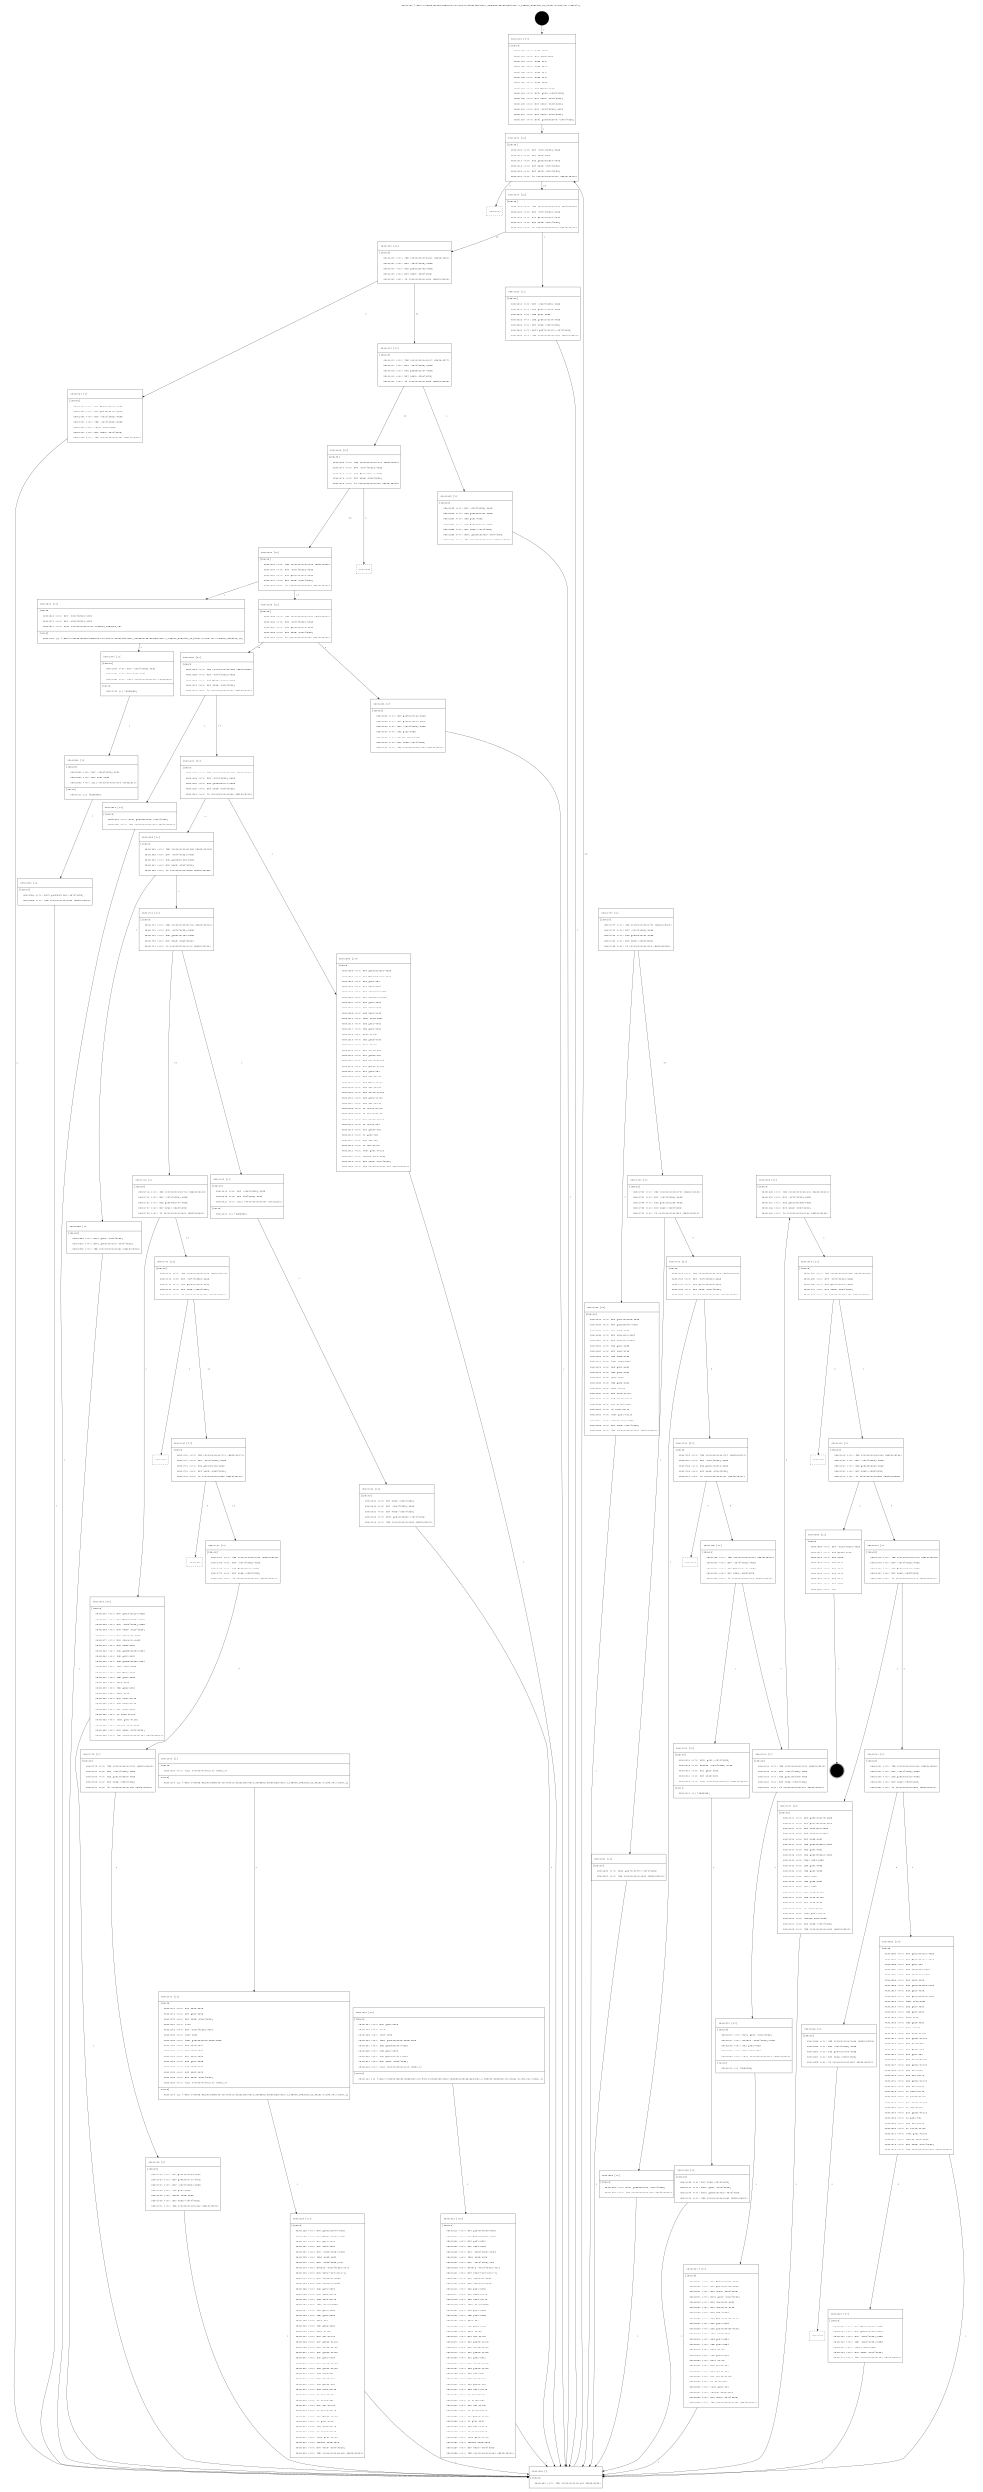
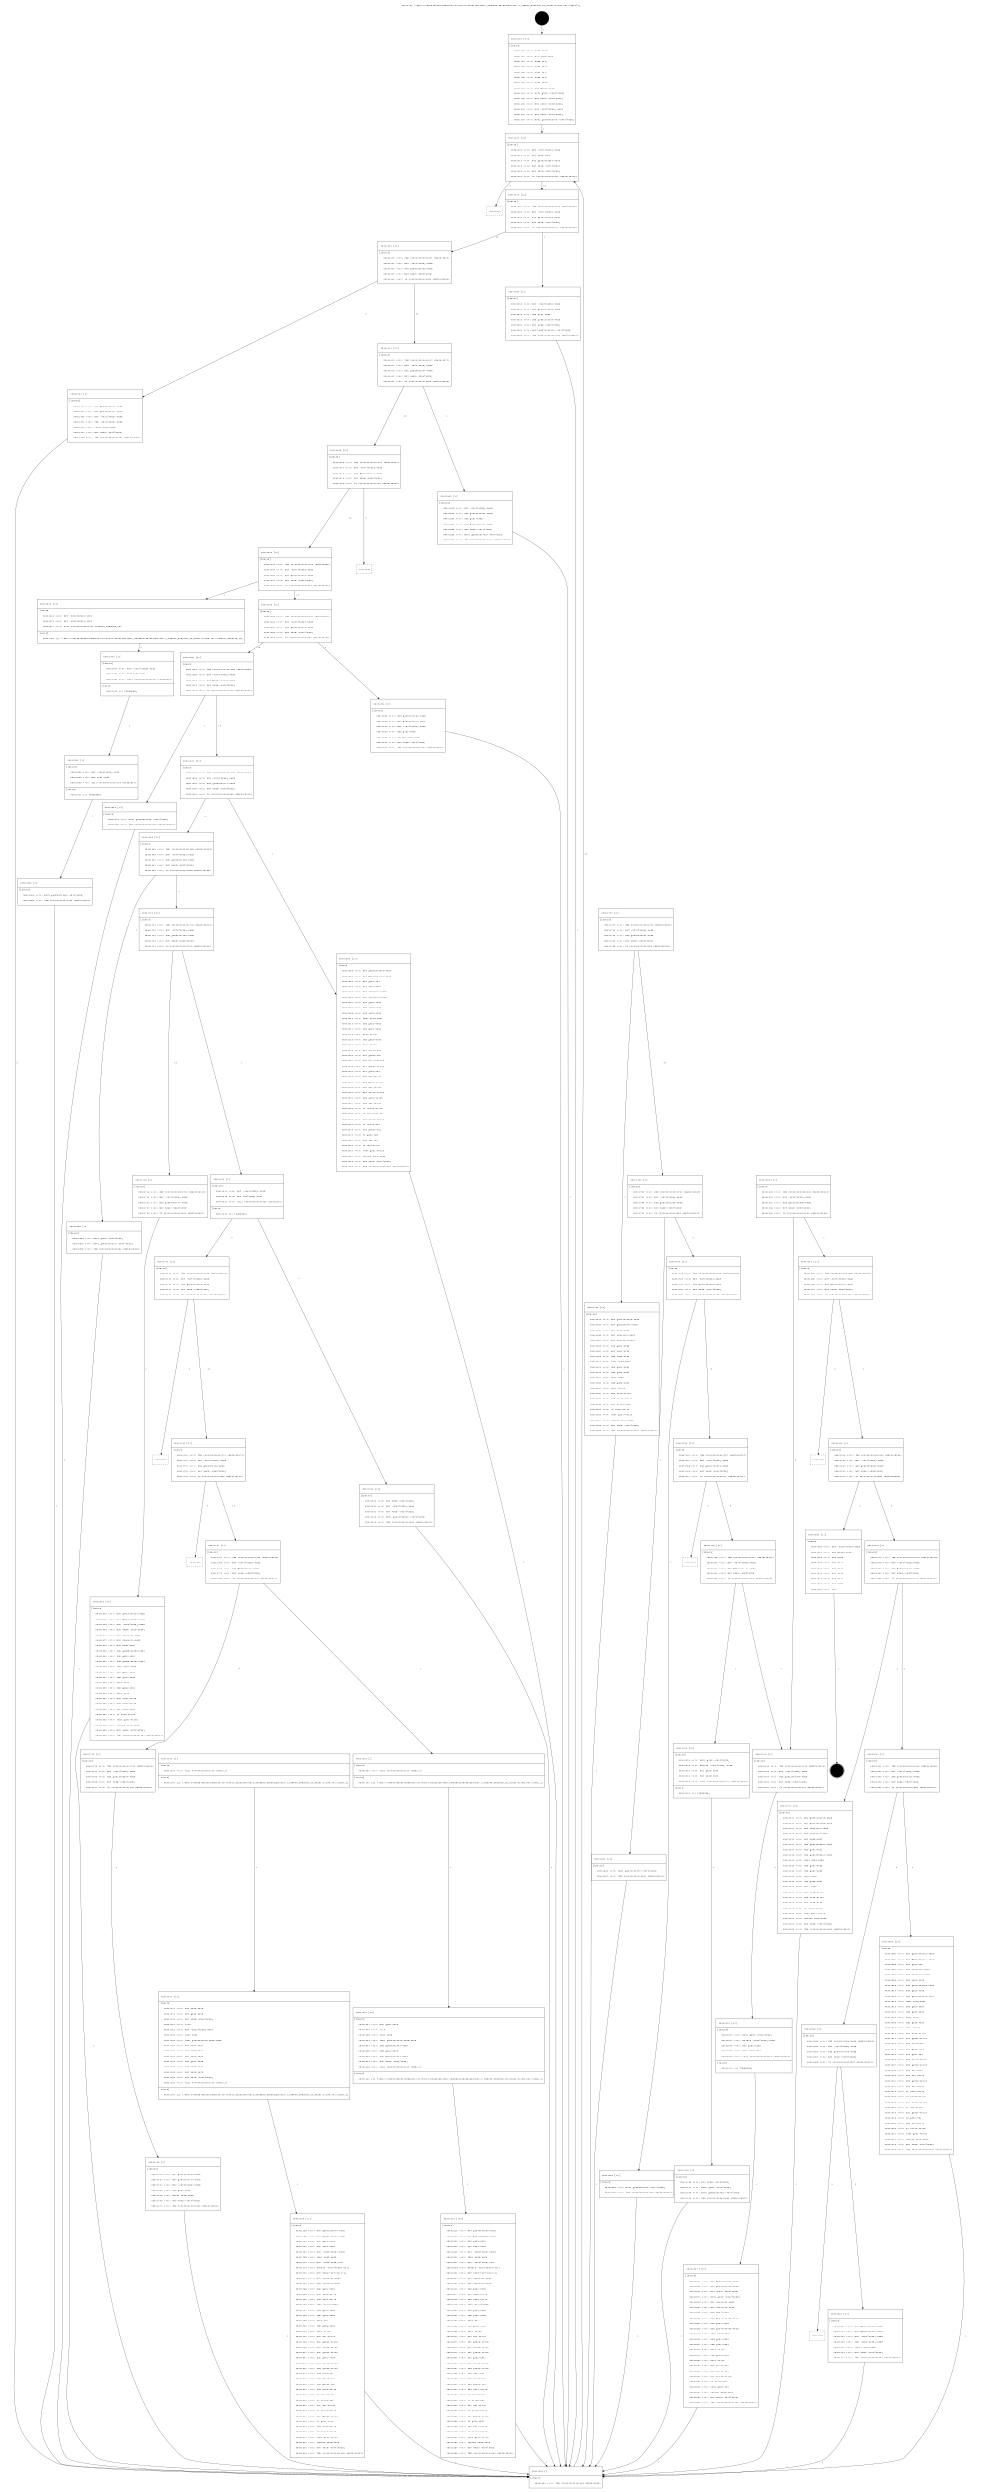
edge "0x40171a [25]" -> "0x401733 [25]": now "0x401919 [13]" -> "0x401733 [25]"
edge "0x401814 [25]" -> "0x40182d [25]": reversed
node "0x4019f2 [5]": added
edge "0x401dd0 [144]" -> "0x401bfc [27]": now "0x4018aa [25]" -> "0x401bfc [27]"
